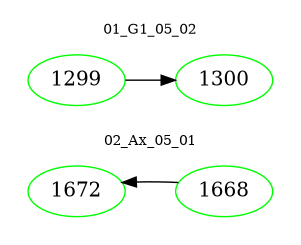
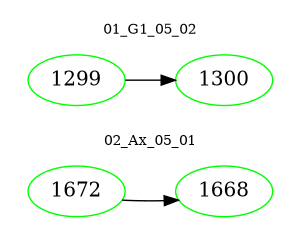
edge "1668" -> "1672": reversed
